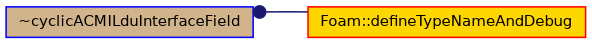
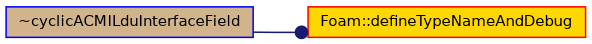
edge "Foam::defineTypeNameAndDebug" -> "~cyclicACMILduInterfaceField": reversed
